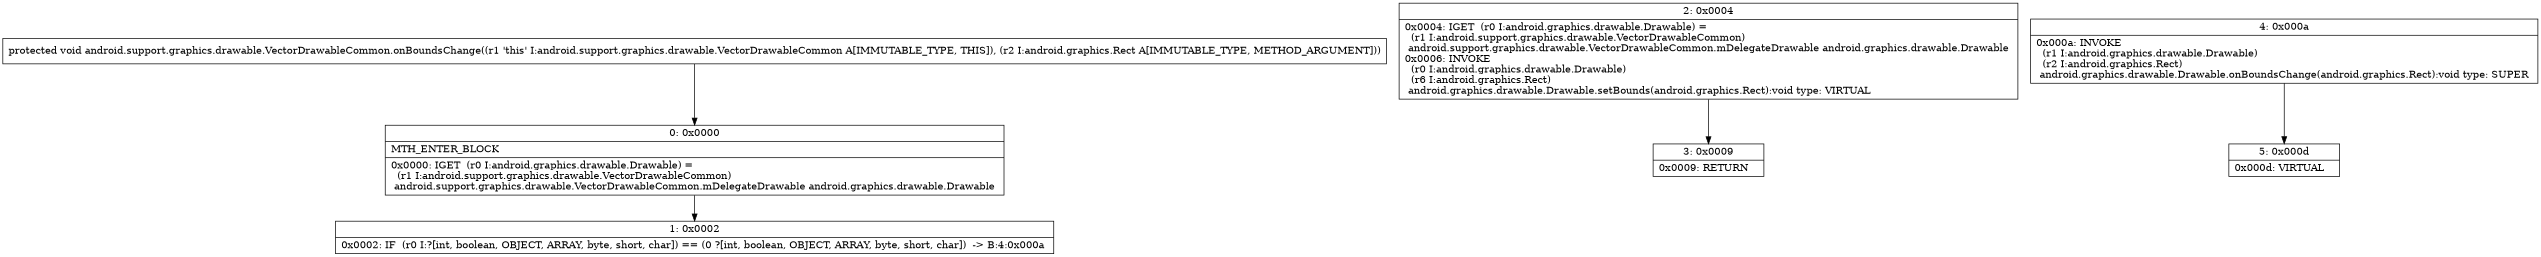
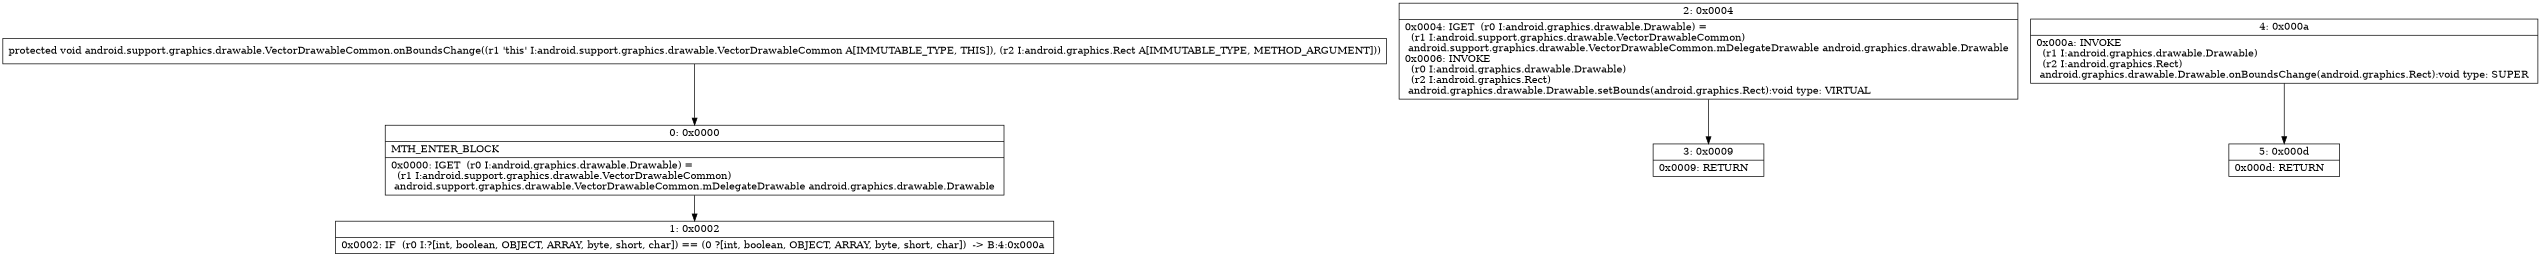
node "2: 0x0004": text "(r6 I:android.graphics.Rect)" -> "(r2 I:android.graphics.Rect)"
node "5: 0x000d": text "0x000d: VIRTUAL" -> "0x000d: RETURN"
